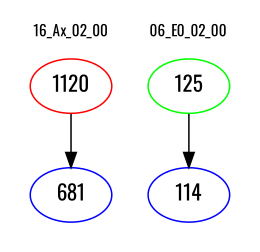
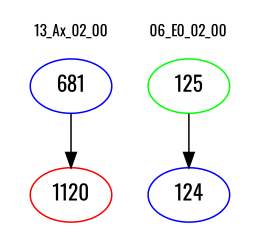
cluster "16_Ax_02_00": label "16_Ax_02_00" -> "13_Ax_02_00"
edge "1120" -> "681": reversed
node "114": label "114" -> "124"
